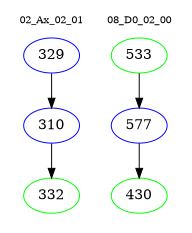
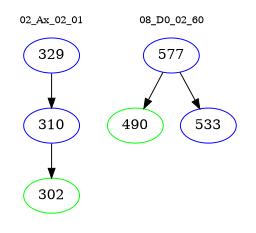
cluster "08_D0_02_00": label "08_D0_02_00" -> "08_D0_02_60"
node "533": color green -> blue
edge "533" -> "577": reversed
node "332": label "332" -> "302"
node "430": label "430" -> "490"
